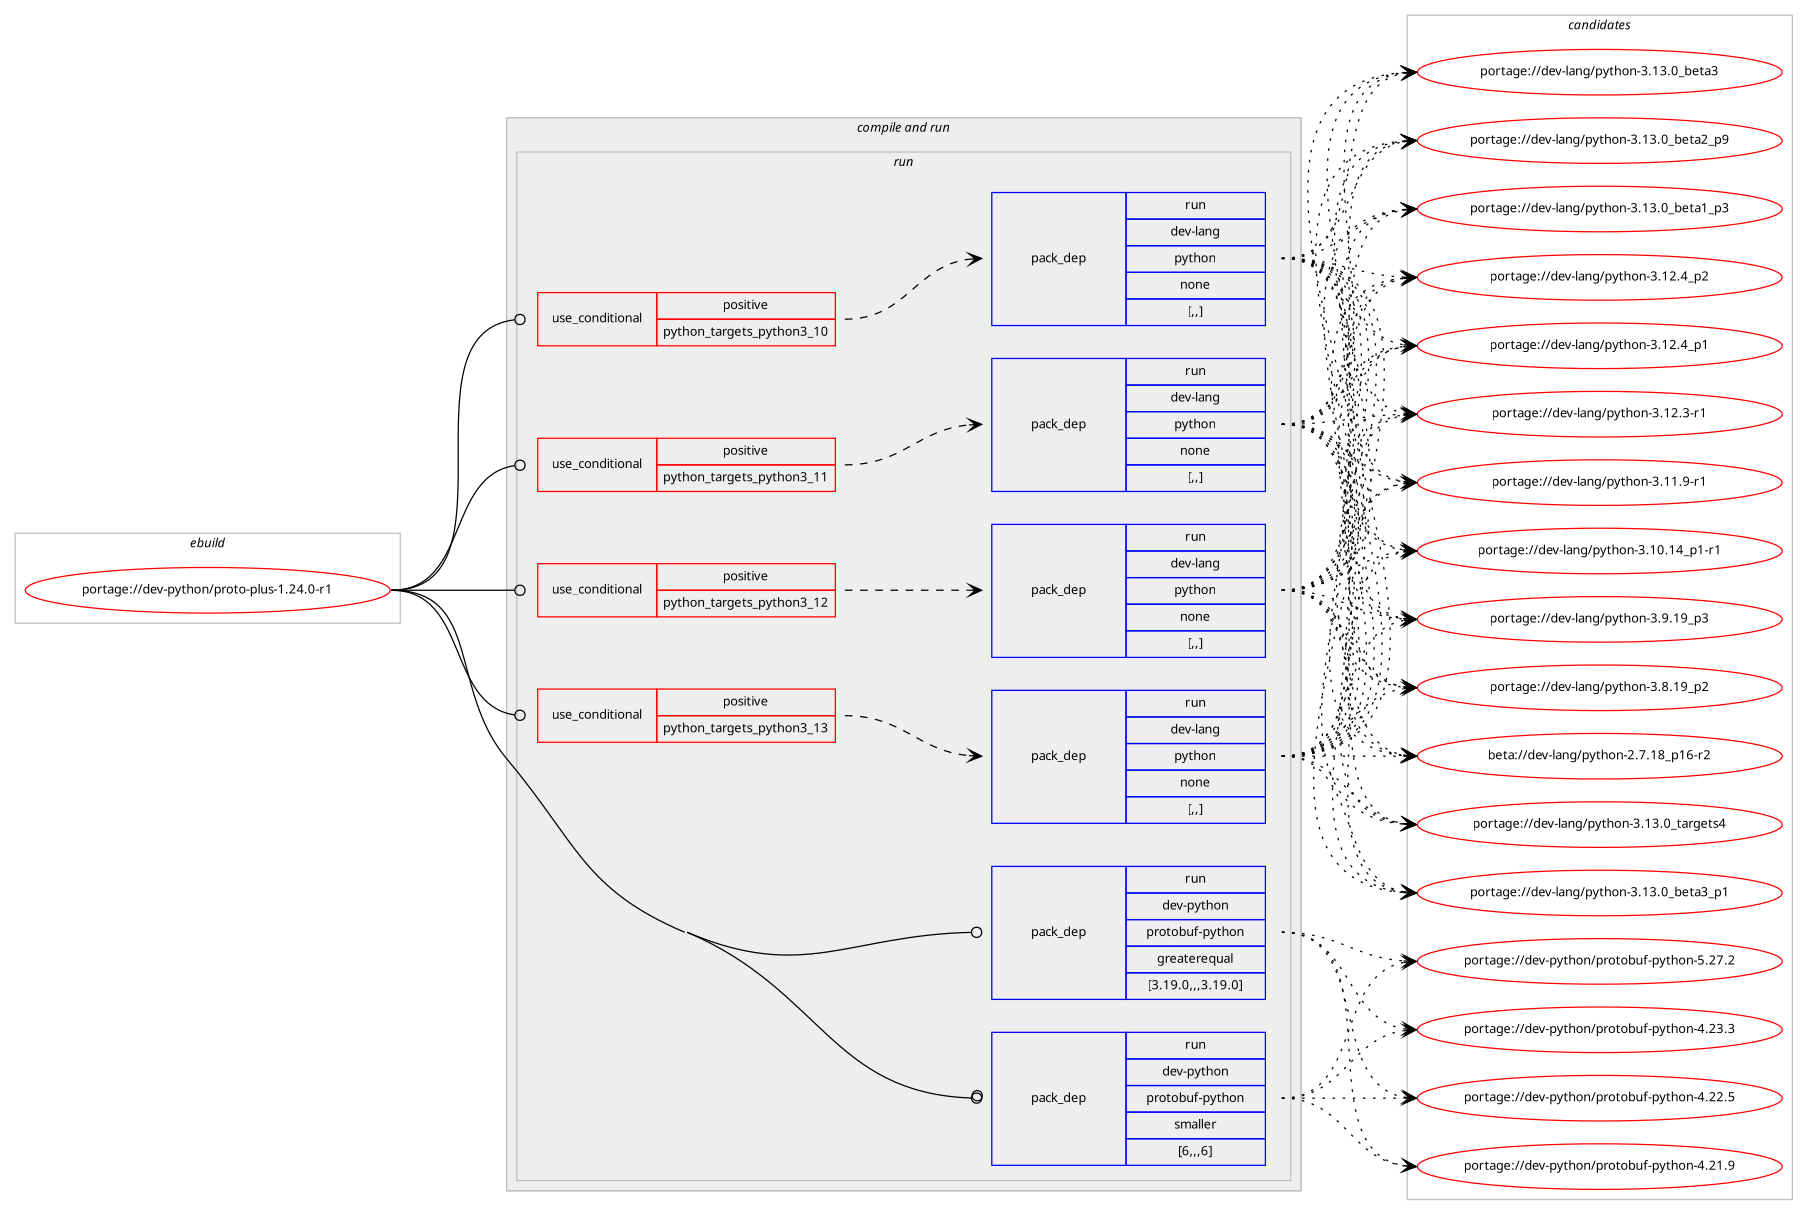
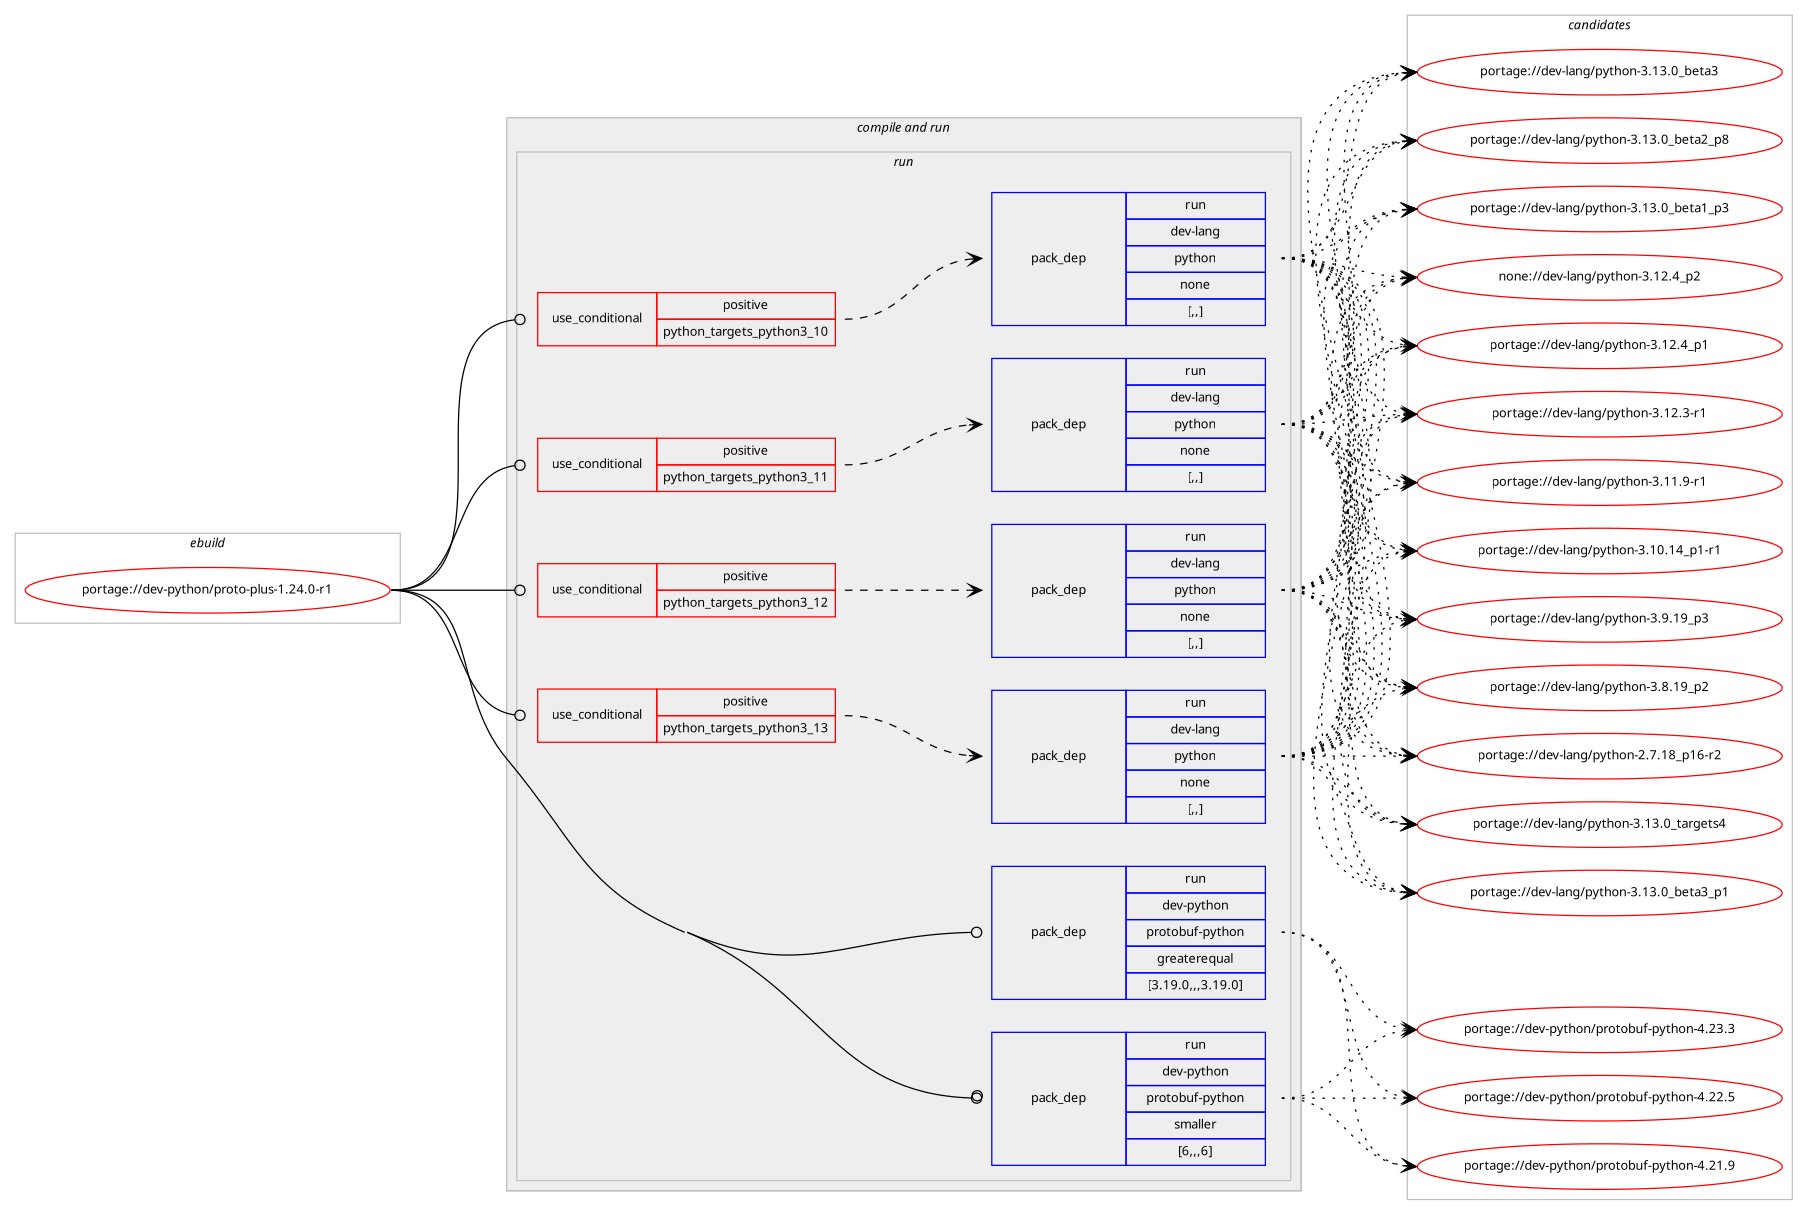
node "portage://dev-lang/python-3.13.0_beta2_p9": label "portage://dev-lang/python-3.13.0_beta2_p9" -> "portage://dev-lang/python-3.13.0_beta2_p8"
node "portage://dev-lang/python-3.12.4_p2": label "portage://dev-lang/python-3.12.4_p2" -> "none://dev-lang/python-3.12.4_p2"
node "beta://dev-lang/python-2.7.18_p16-r2": label "beta://dev-lang/python-2.7.18_p16-r2" -> "portage://dev-lang/python-2.7.18_p16-r2"
node "portage://dev-python/protobuf-python-5.27.2": removed
